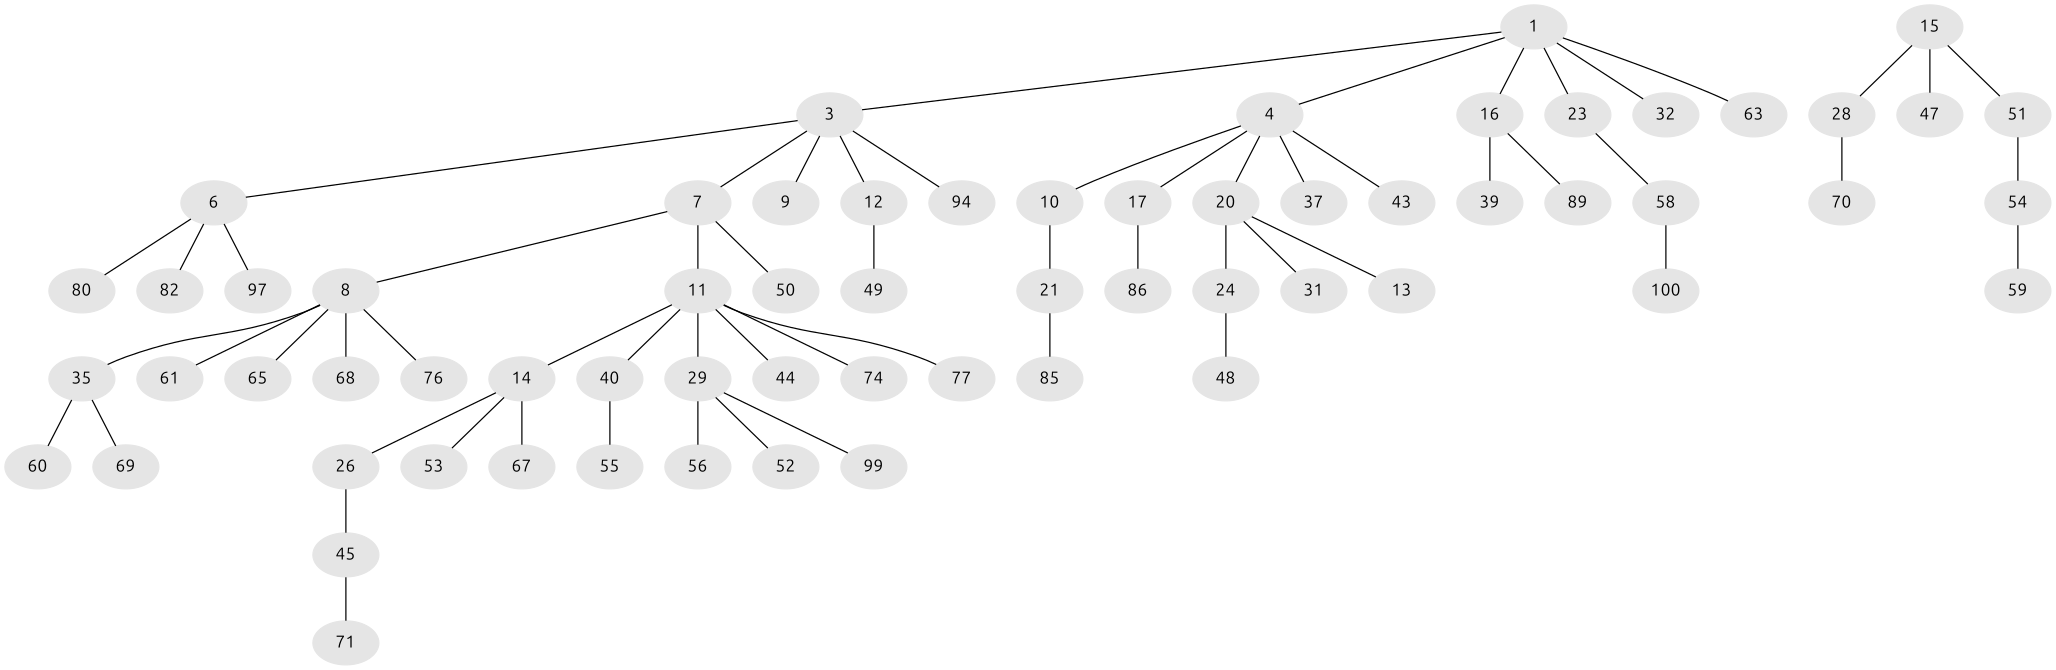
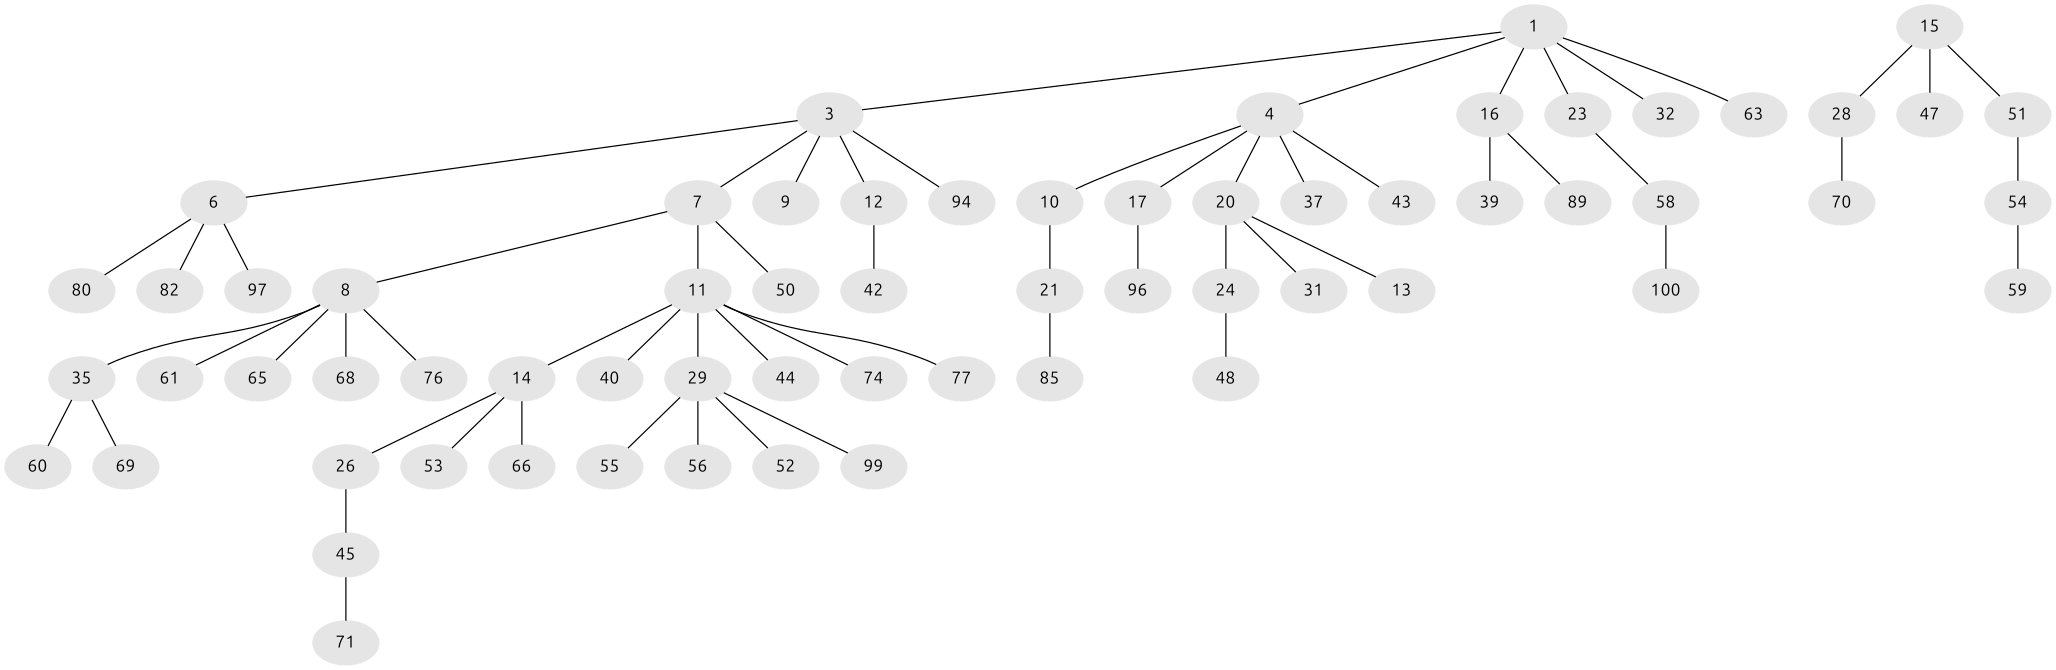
node "49": label "49" -> "42"
node "86": label "86" -> "96"
edge "40" -- "55": now "29" -- "55"
node "67": label "67" -> "66"
